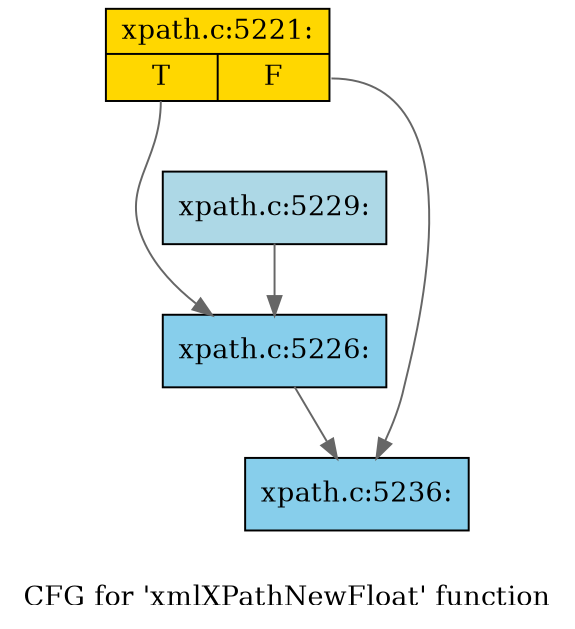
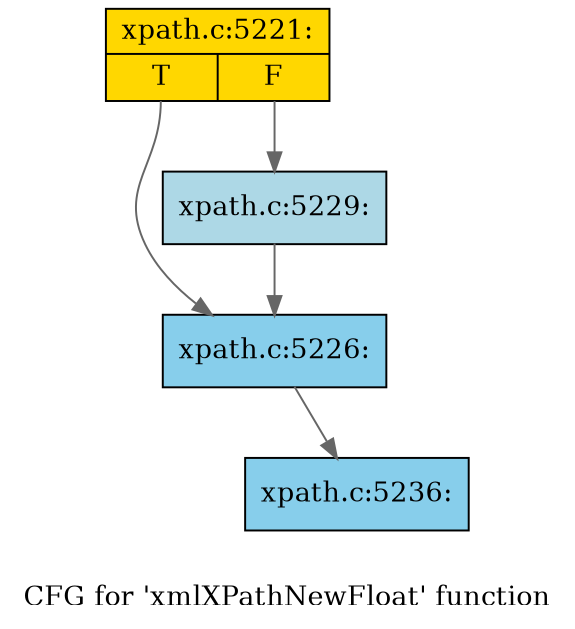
edge "xpath.c:5221:" -> "xpath.c:5236:": now "xpath.c:5221:" -> "xpath.c:5229:"
